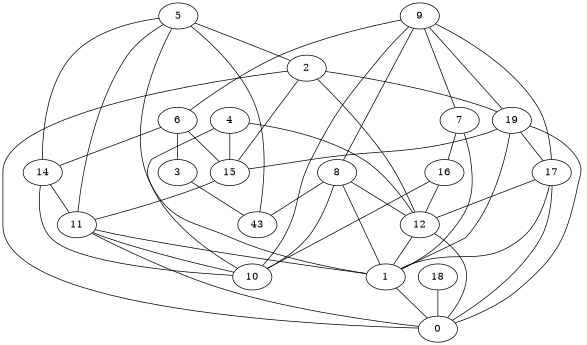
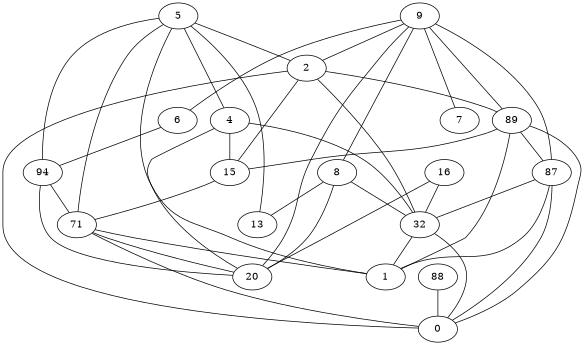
edge "9" -- "2": added
edge "5" -- "4": added
node "19": label "19" -> "89"
edge "6" -- "15": removed
edge "7" -- "16": removed
node "14": label "14" -> "94"
node "3": removed
node "17": label "17" -> "87"
edge "7" -- "1": removed
node "11": label "11" -> "71"
node "43": label "43" -> "13"
edge "8" -- "1": removed
node "12": label "12" -> "32"
node "10": label "10" -> "20"
node "18": label "18" -> "88"
edge "1" -- "0": removed
